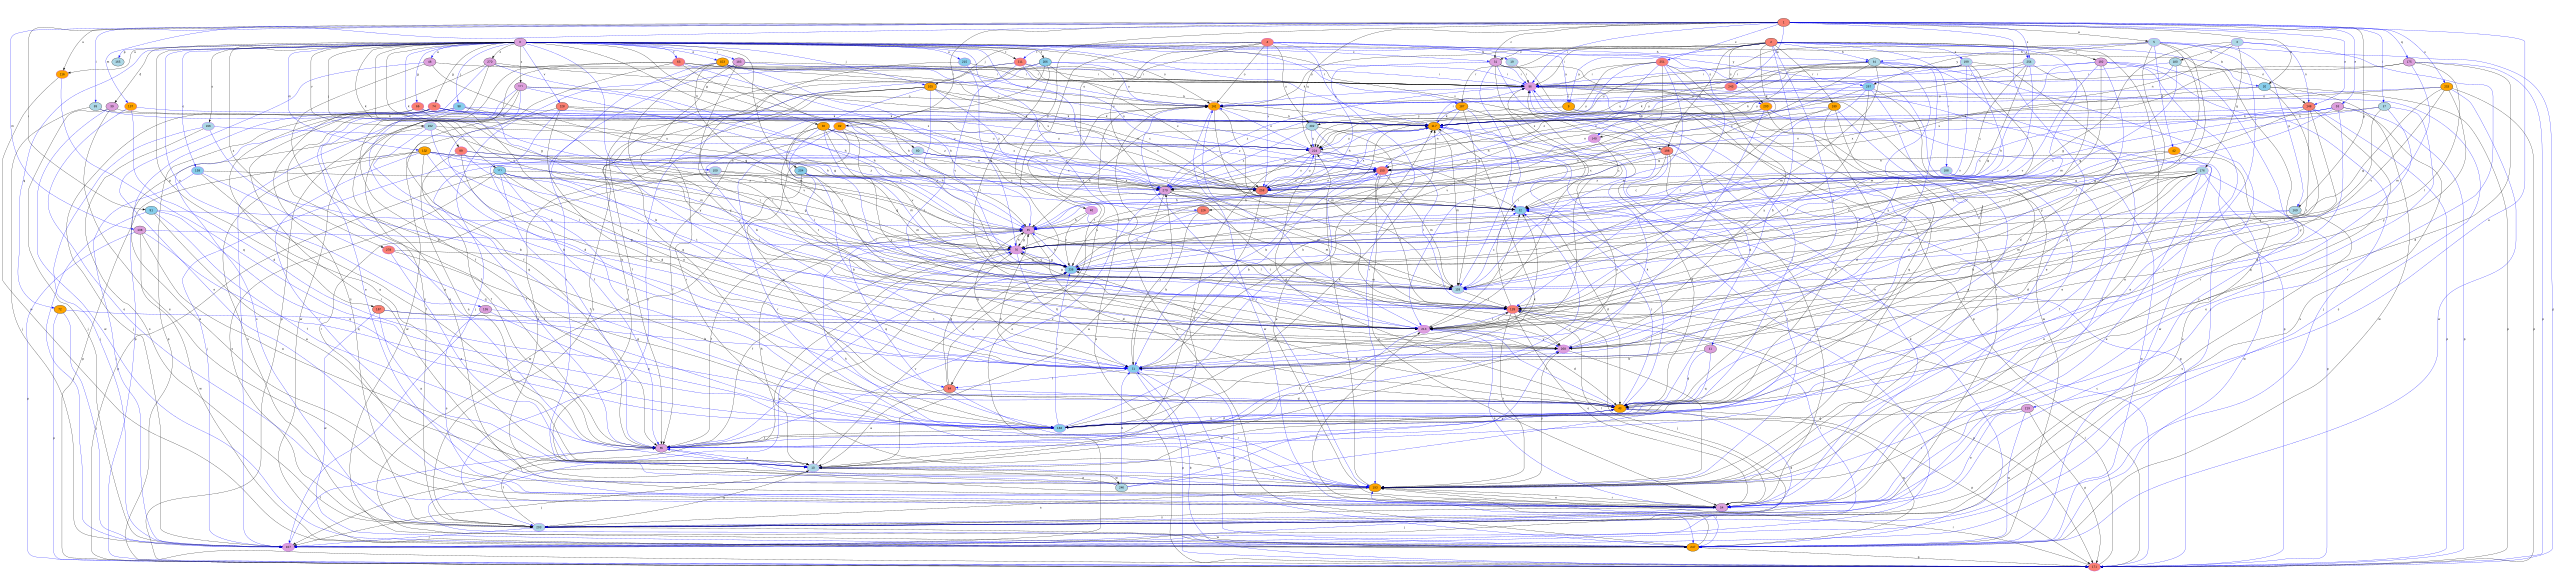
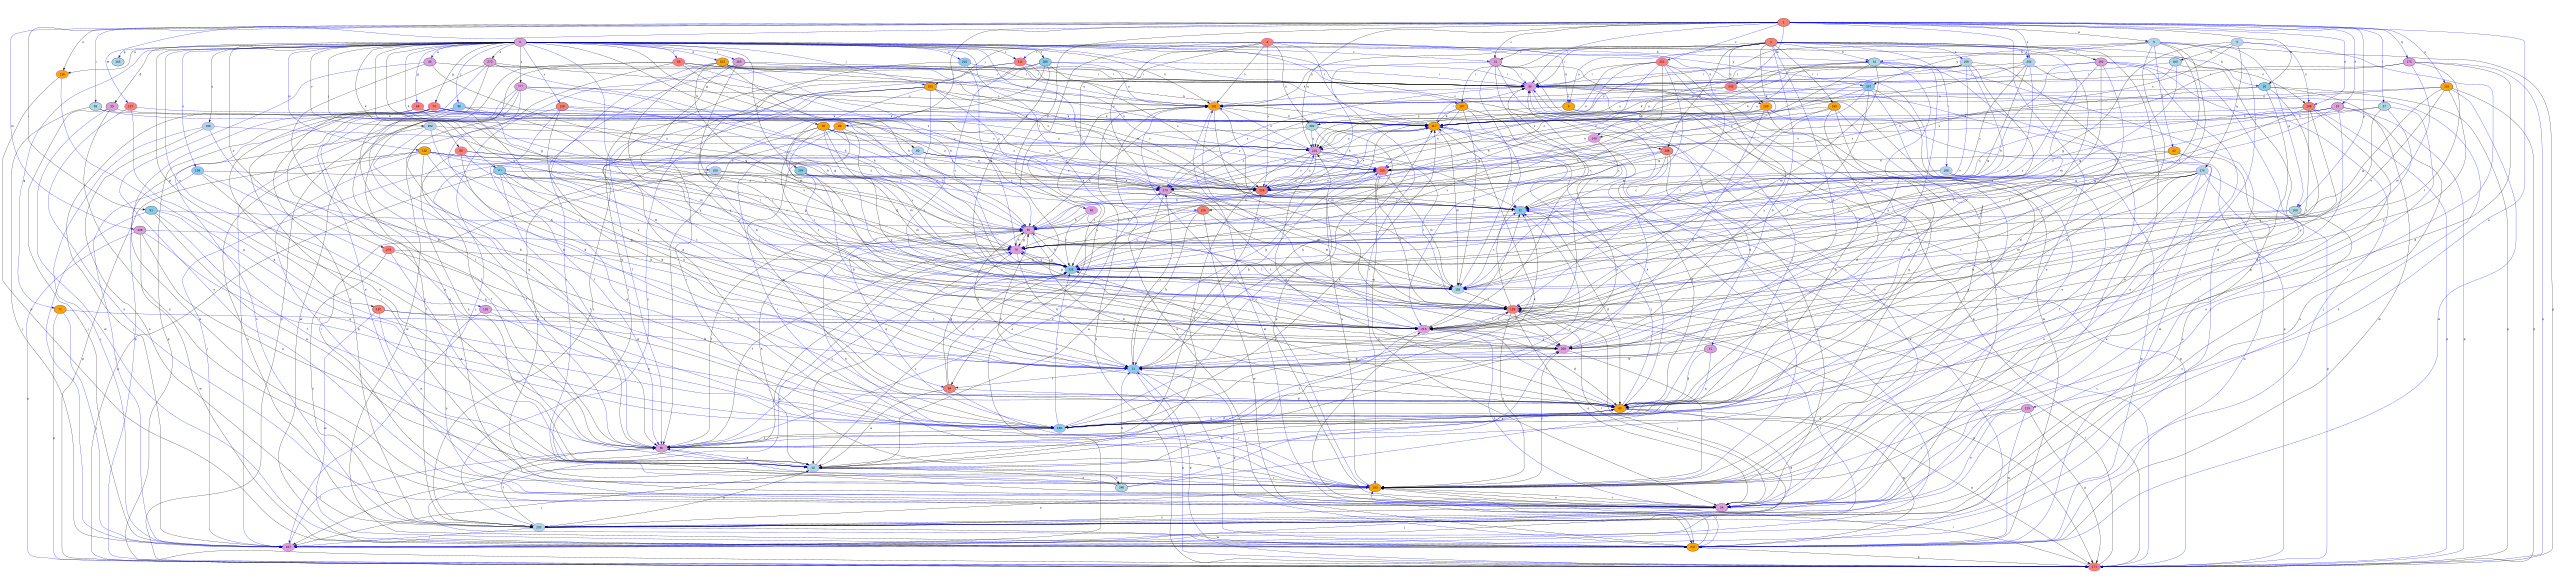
edge "1" -> "169": color black -> blue
node "19": removed
node "137": fillcolor orange -> salmon
edge "228" -> "117": color black -> blue
edge "105" -> "65": color black -> blue
node "42": color purple -> black
edge "176" -> "43": now "20" -> "43"
edge "5" -> "171": color blue -> black
edge "111" -> "203": now "278" -> "203"
edge "204" -> "247": now "126" -> "247"
